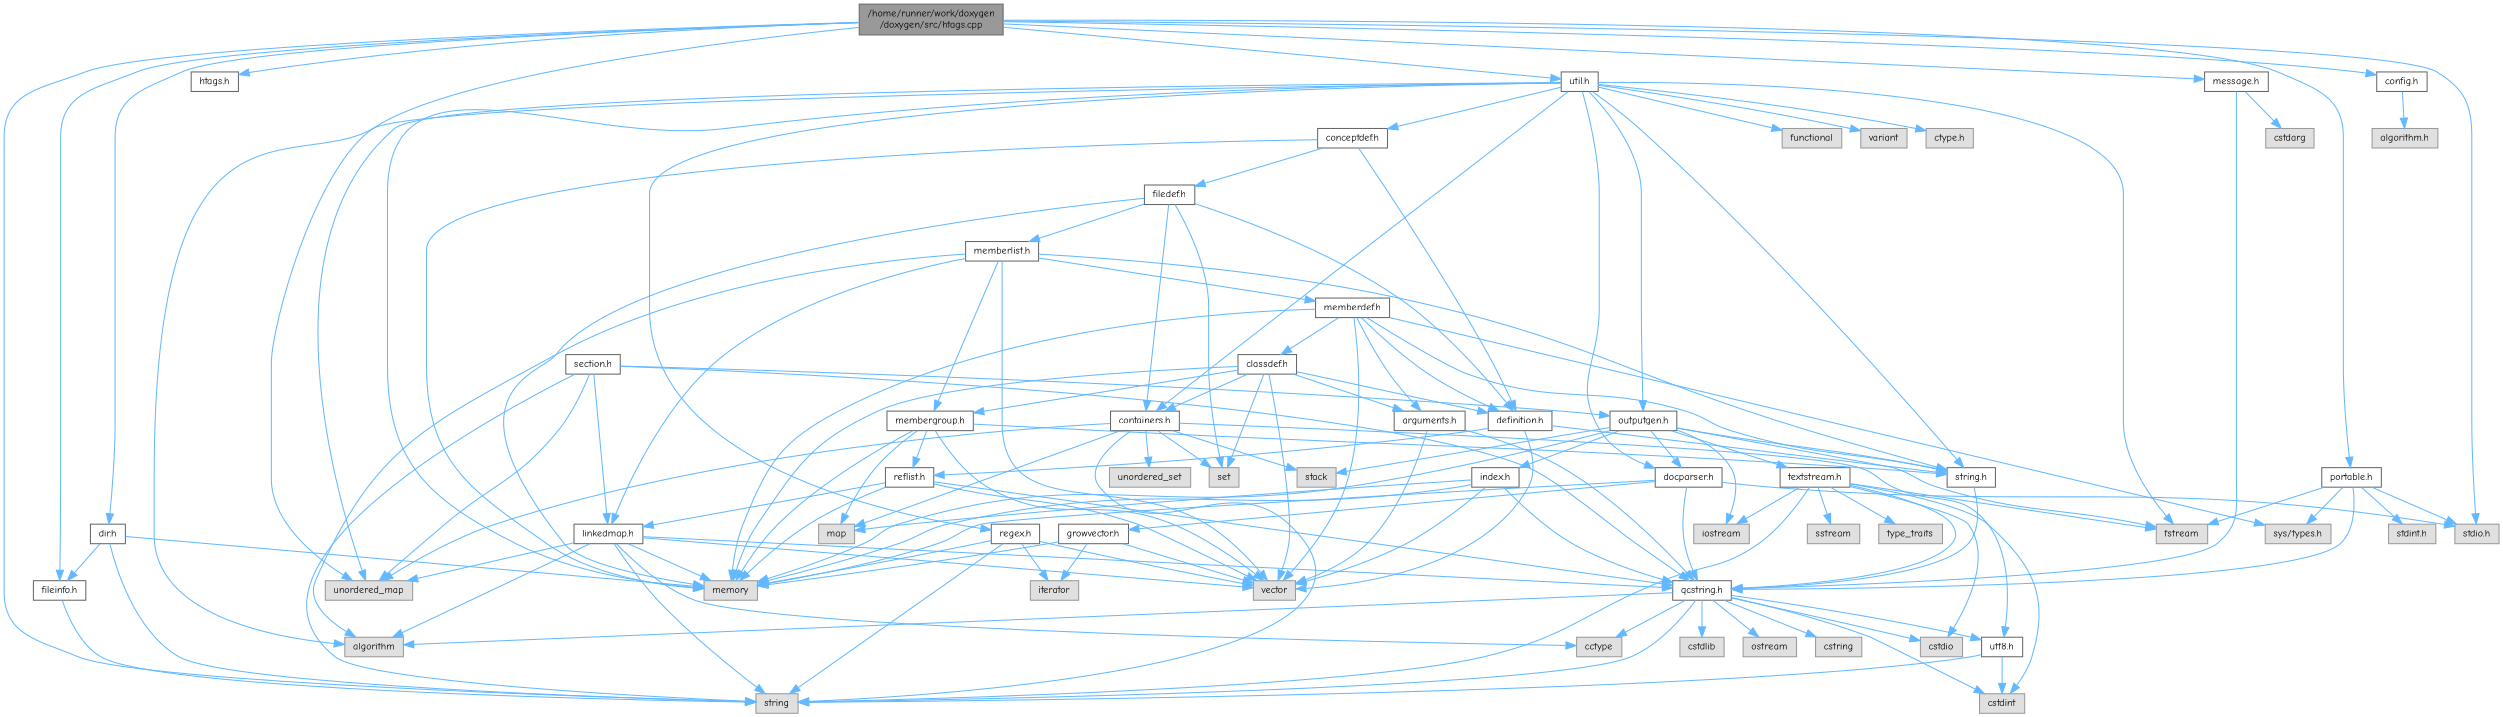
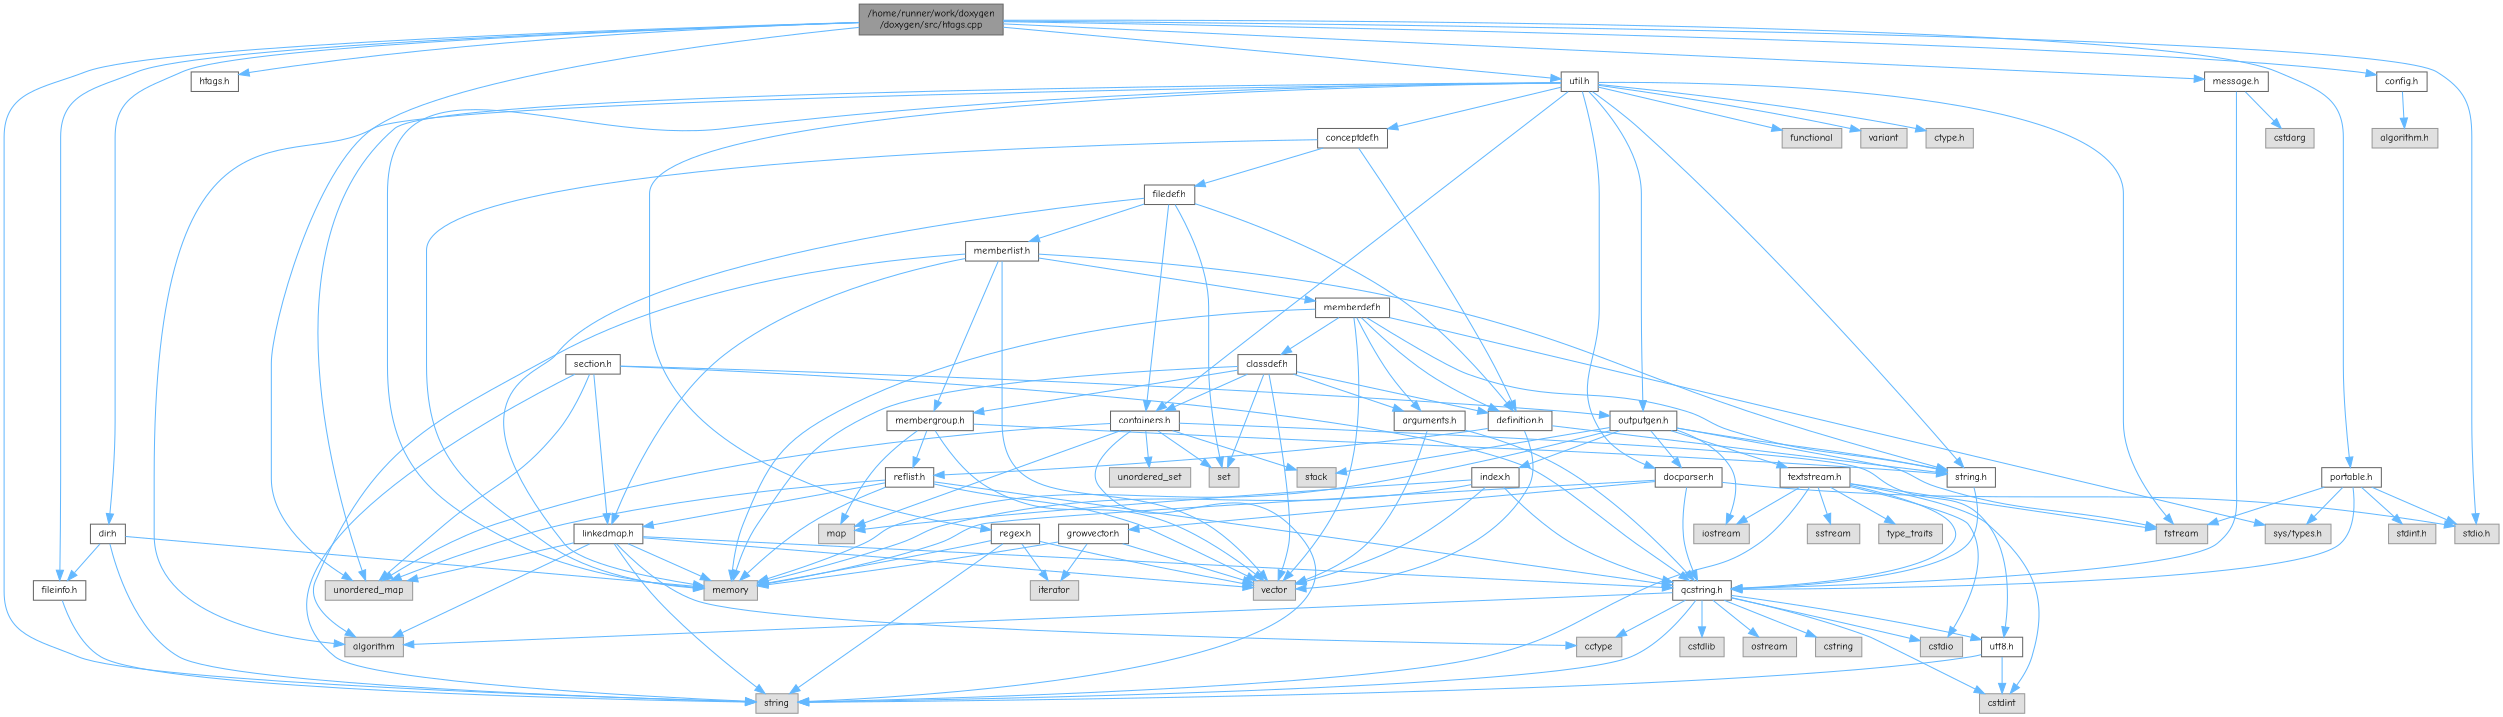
edge "membergroup.h" -> "memory": removed
edge "reflist.h" -> "unordered_map": added
